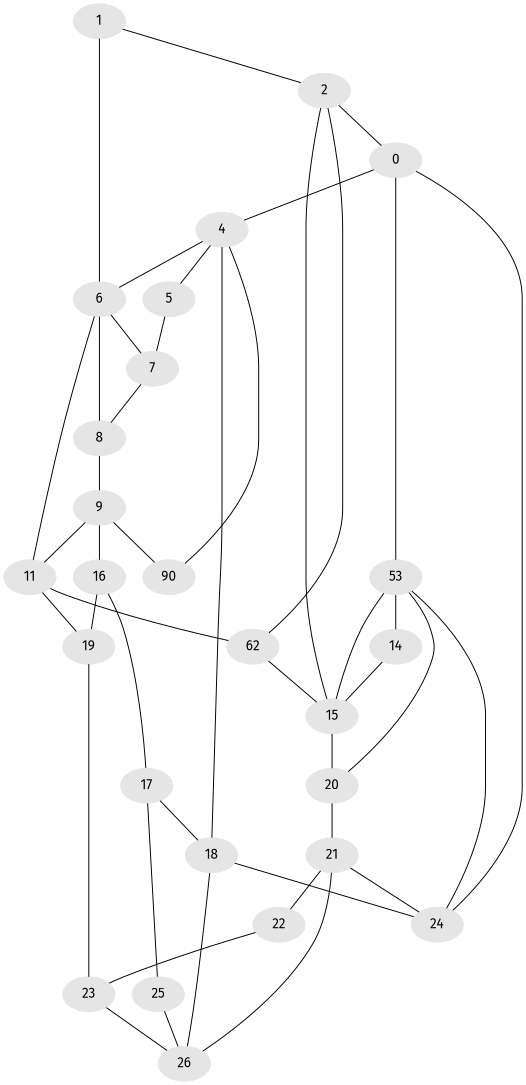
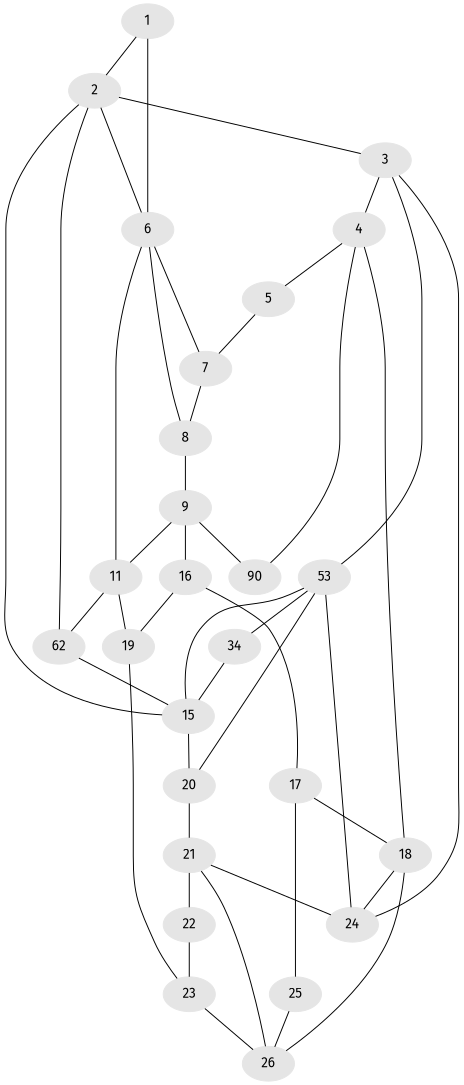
node "0": label "0" -> "3"
edge "4" -- "6": now "2" -- "6"
node "14": label "14" -> "34"
